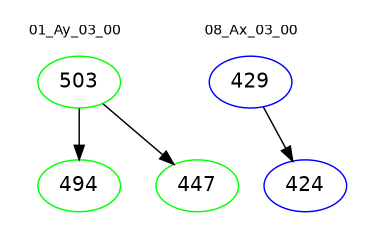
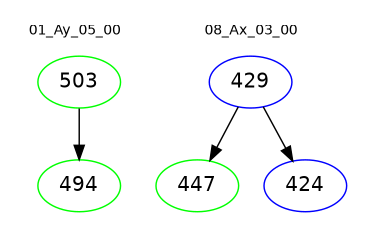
cluster "01_Ay_03_00": label "01_Ay_03_00" -> "01_Ay_05_00"
edge "503" -> "447": now "429" -> "447"
